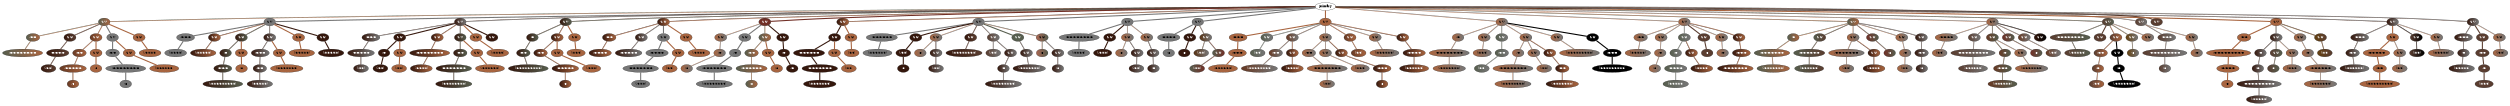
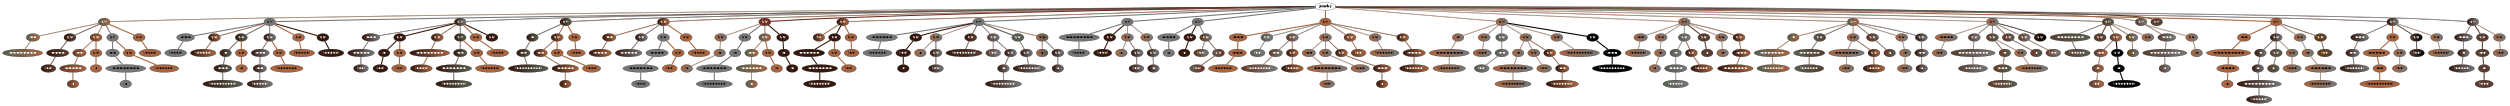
node "7:0": added
